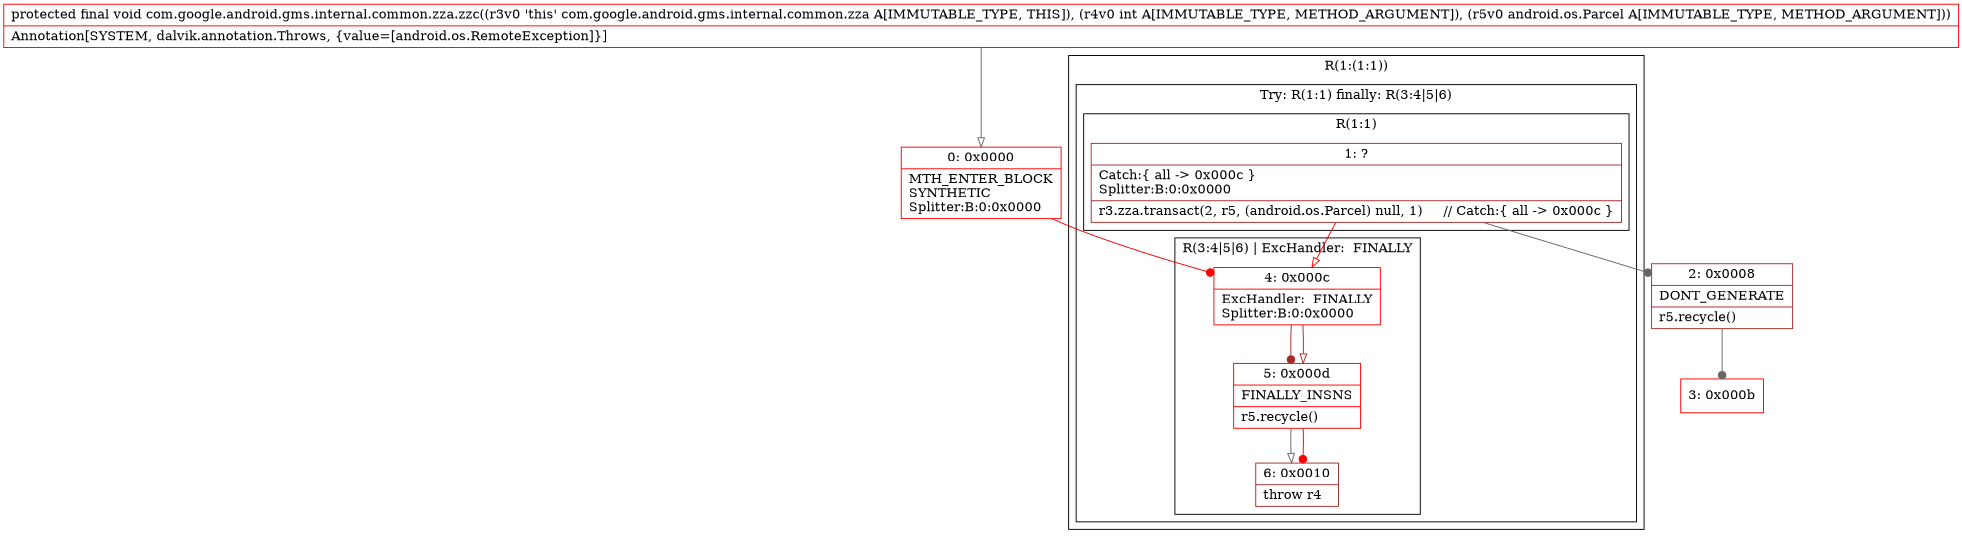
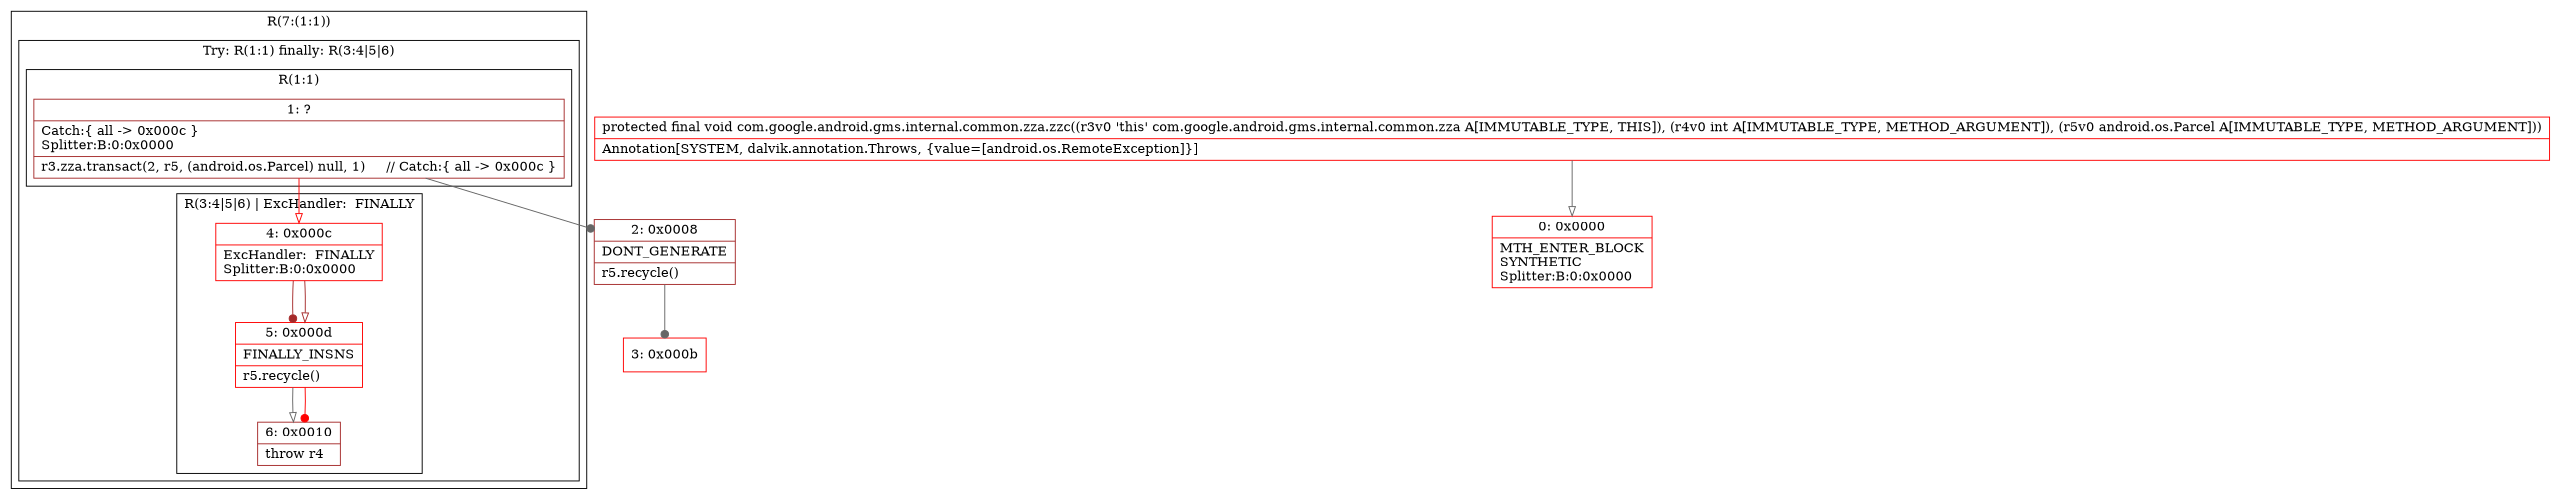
cluster "R(1:(1:1))": label "R(1:(1:1))" -> "R(7:(1:1))"
edge "0: 0x0000" -> "4: 0x000c": removed
